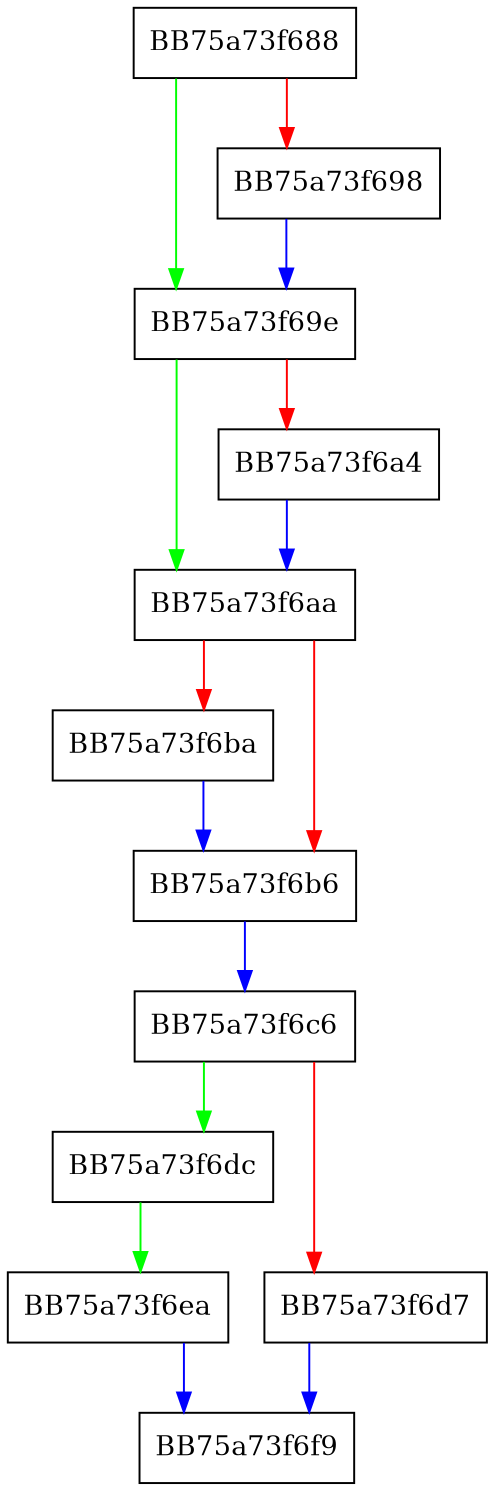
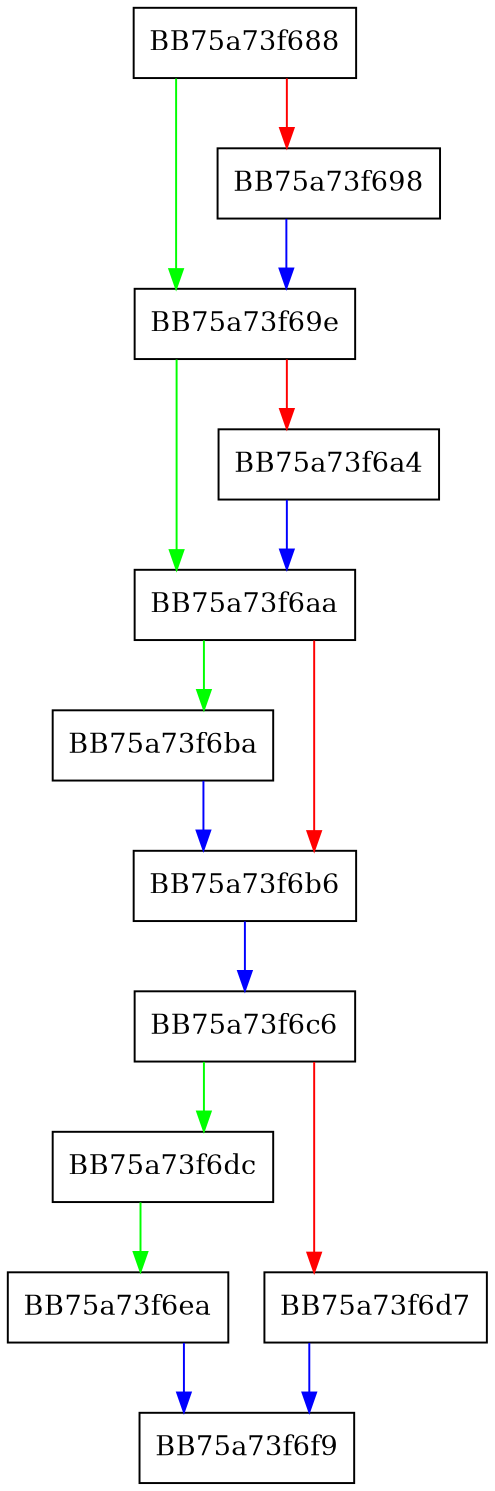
edge "BB75a73f6aa" -> "BB75a73f6ba": color red -> green
